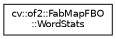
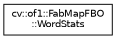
node "cv::of2::FabMapFBO ::WordStats": label "cv::of2::FabMapFBO ::WordStats" -> "cv::of1::FabMapFBO ::WordStats"
